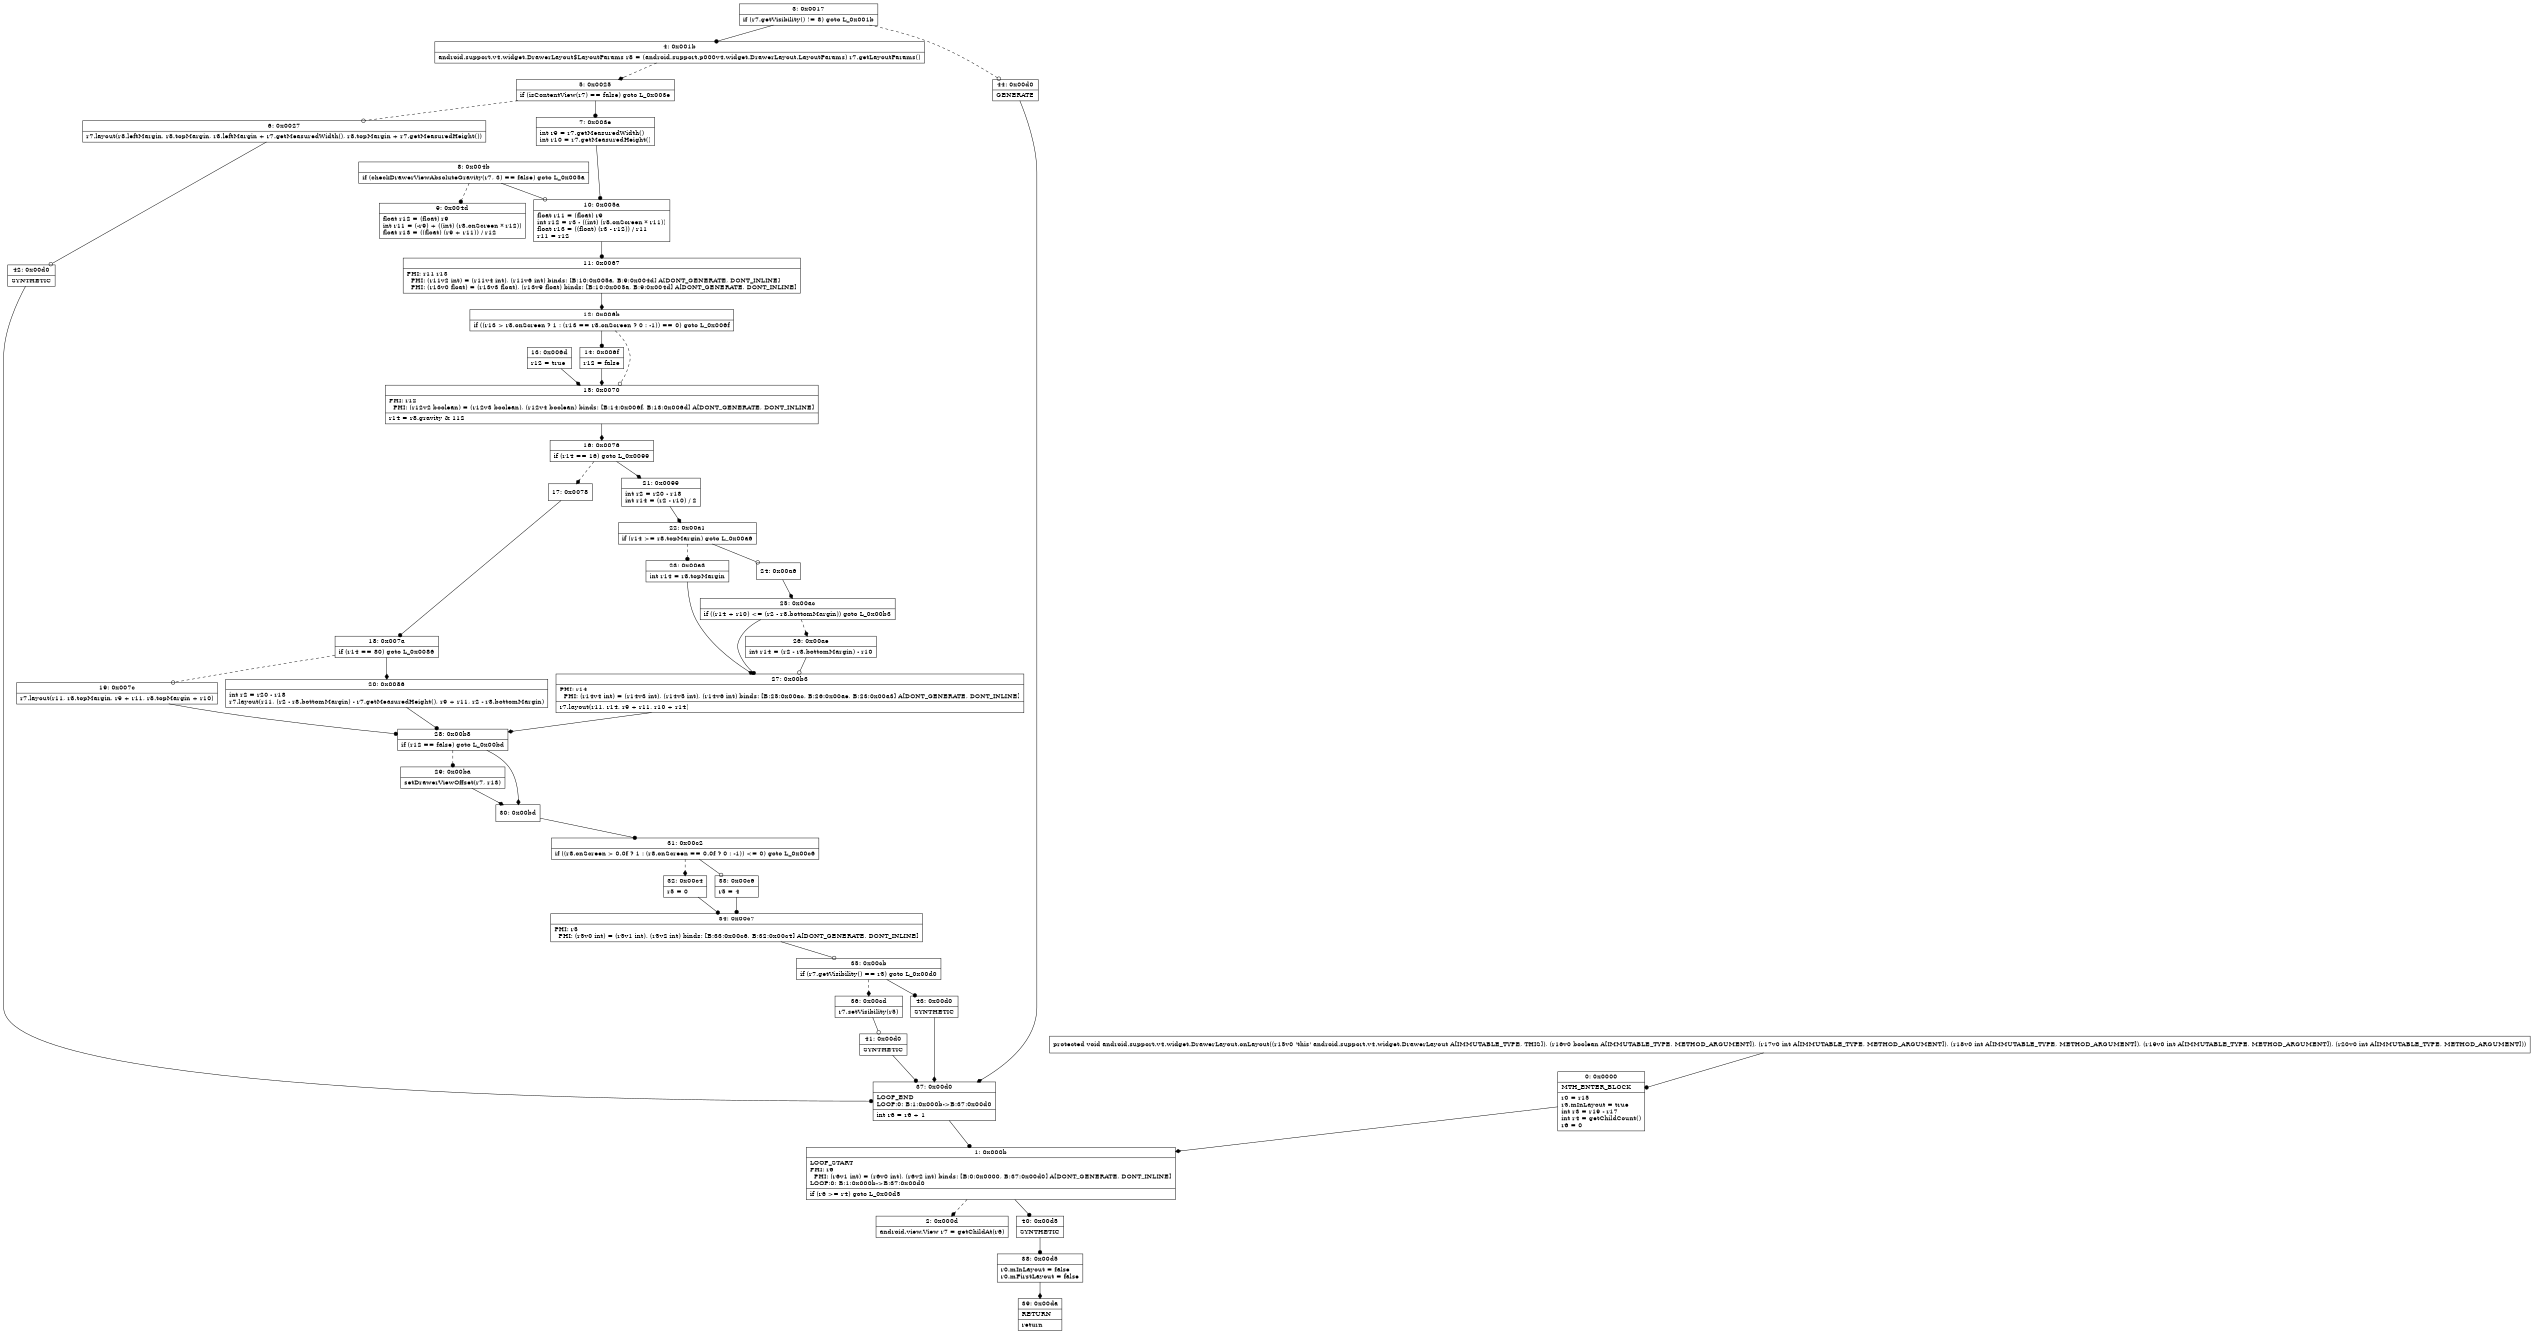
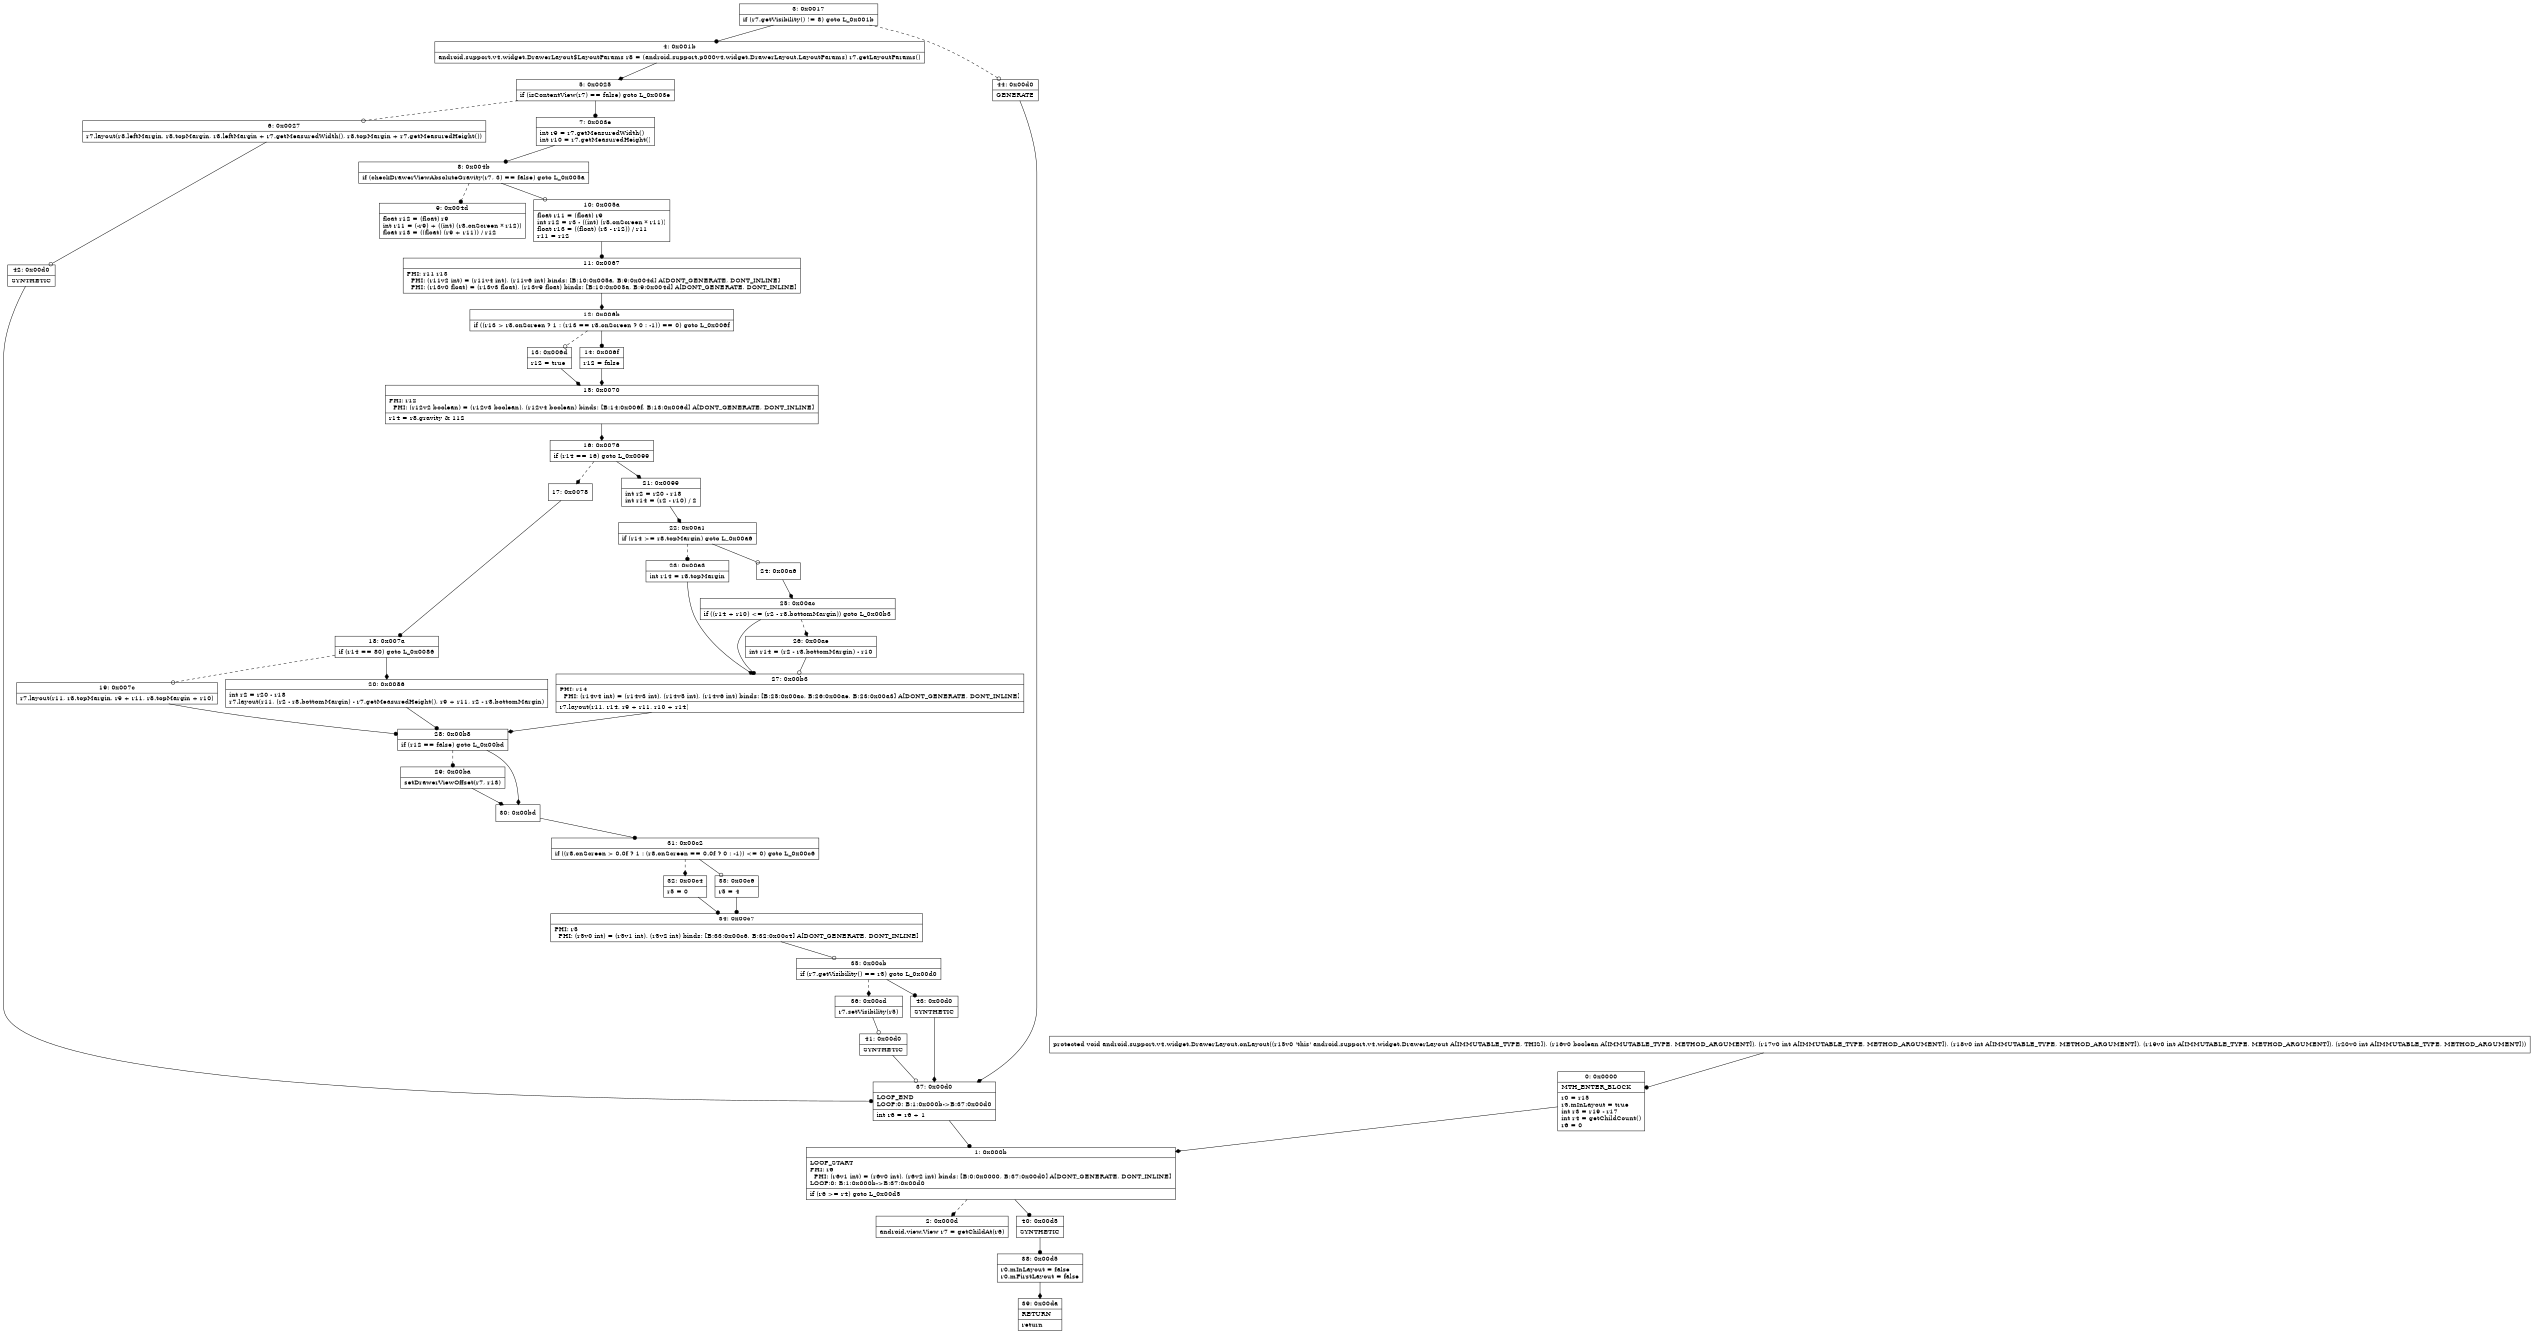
edge "4: 0x001b" -> "5: 0x0025": style dashed -> solid
edge "7: 0x003e" -> "10: 0x005a": now "7: 0x003e" -> "8: 0x004b"
edge "12: 0x006b" -> "15: 0x0070": now "12: 0x006b" -> "13: 0x006d"
edge "41: 0x00d0" -> "37: 0x00d0": arrowhead dot -> odot
